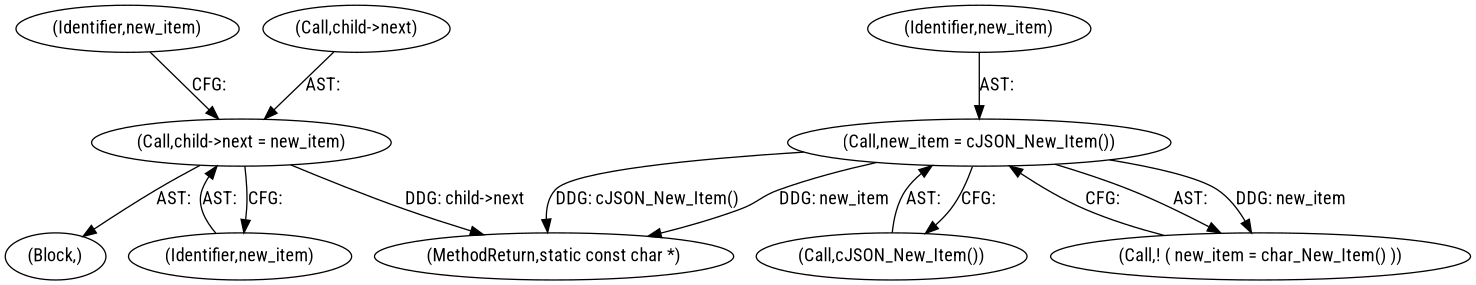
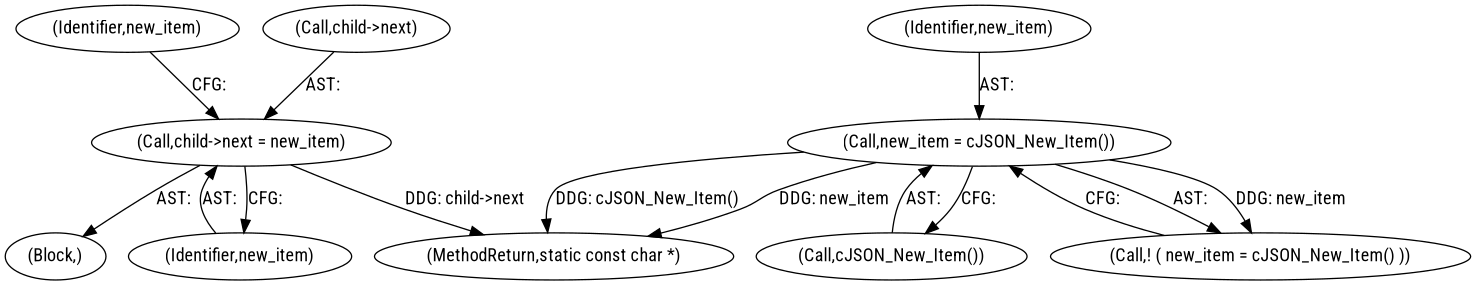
node "(Call,! ( new_item = char_New_Item() ))": label "(Call,! ( new_item = char_New_Item() ))" -> "(Call,! ( new_item = cJSON_New_Item() ))"
